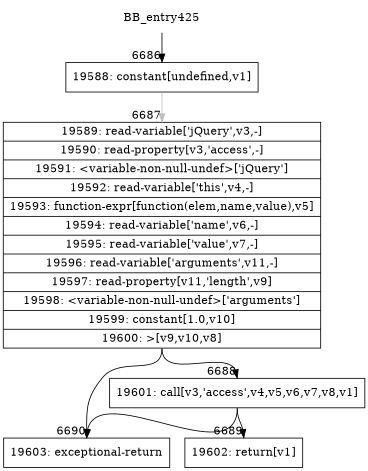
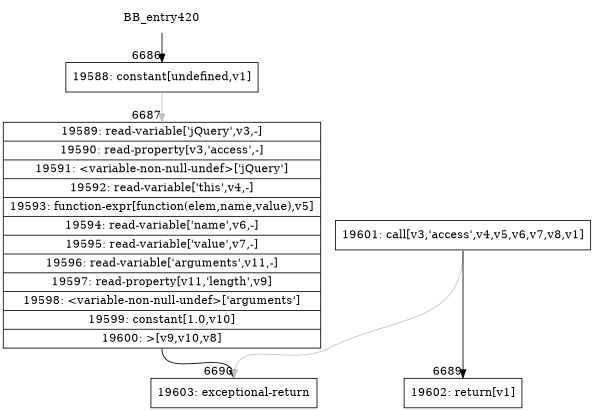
node "BB_entry425": label "BB_entry425" -> "BB_entry420"
edge "19589: read-variable['jQuery',v3,-]" -> "19601: call[v3,'access',v4,v5,v6,v7,v8,v1]": removed
edge "19601: call[v3,'access',v4,v5,v6,v7,v8,v1]" -> "19603: exceptional-return": color black -> gray
